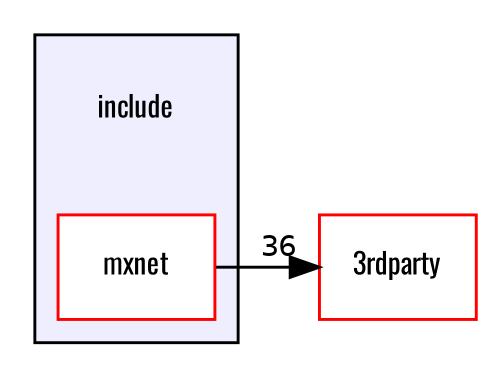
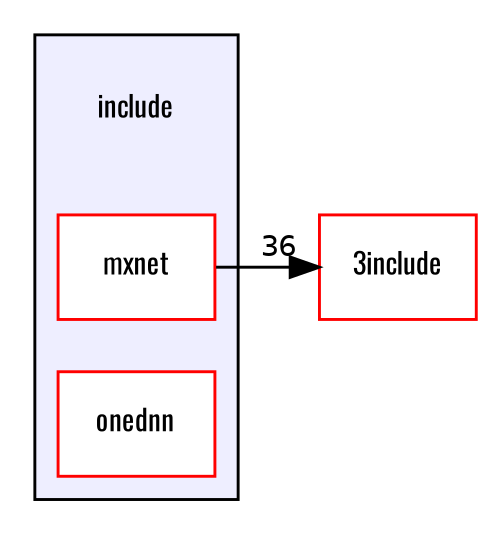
node "3rdparty": label "3rdparty" -> "3include"
node "onednn": added
